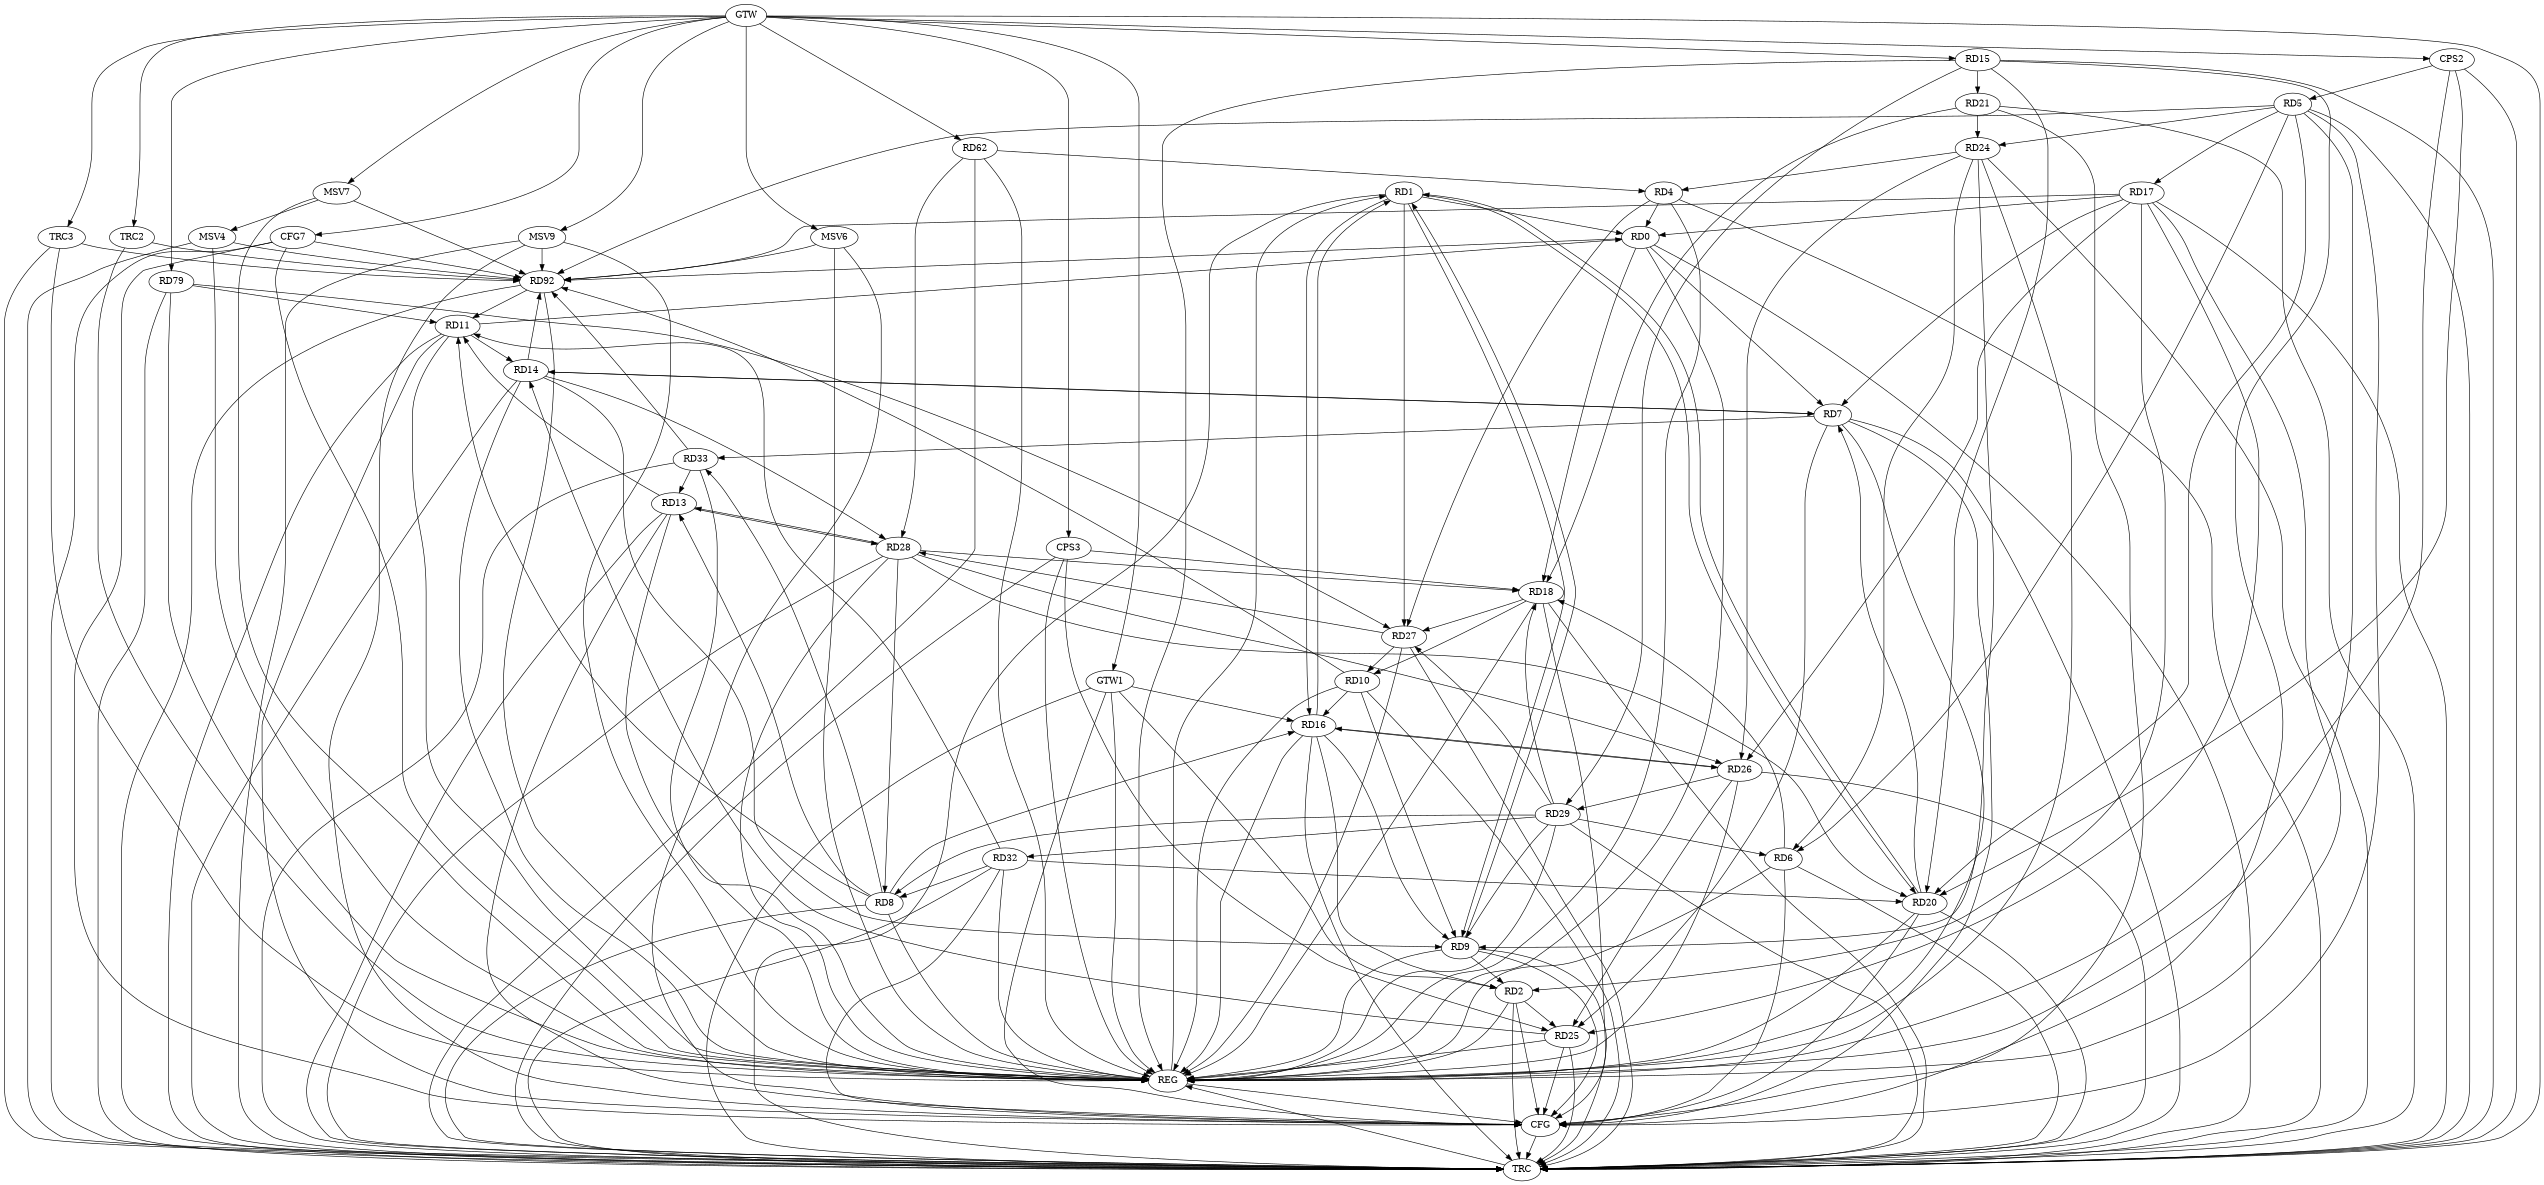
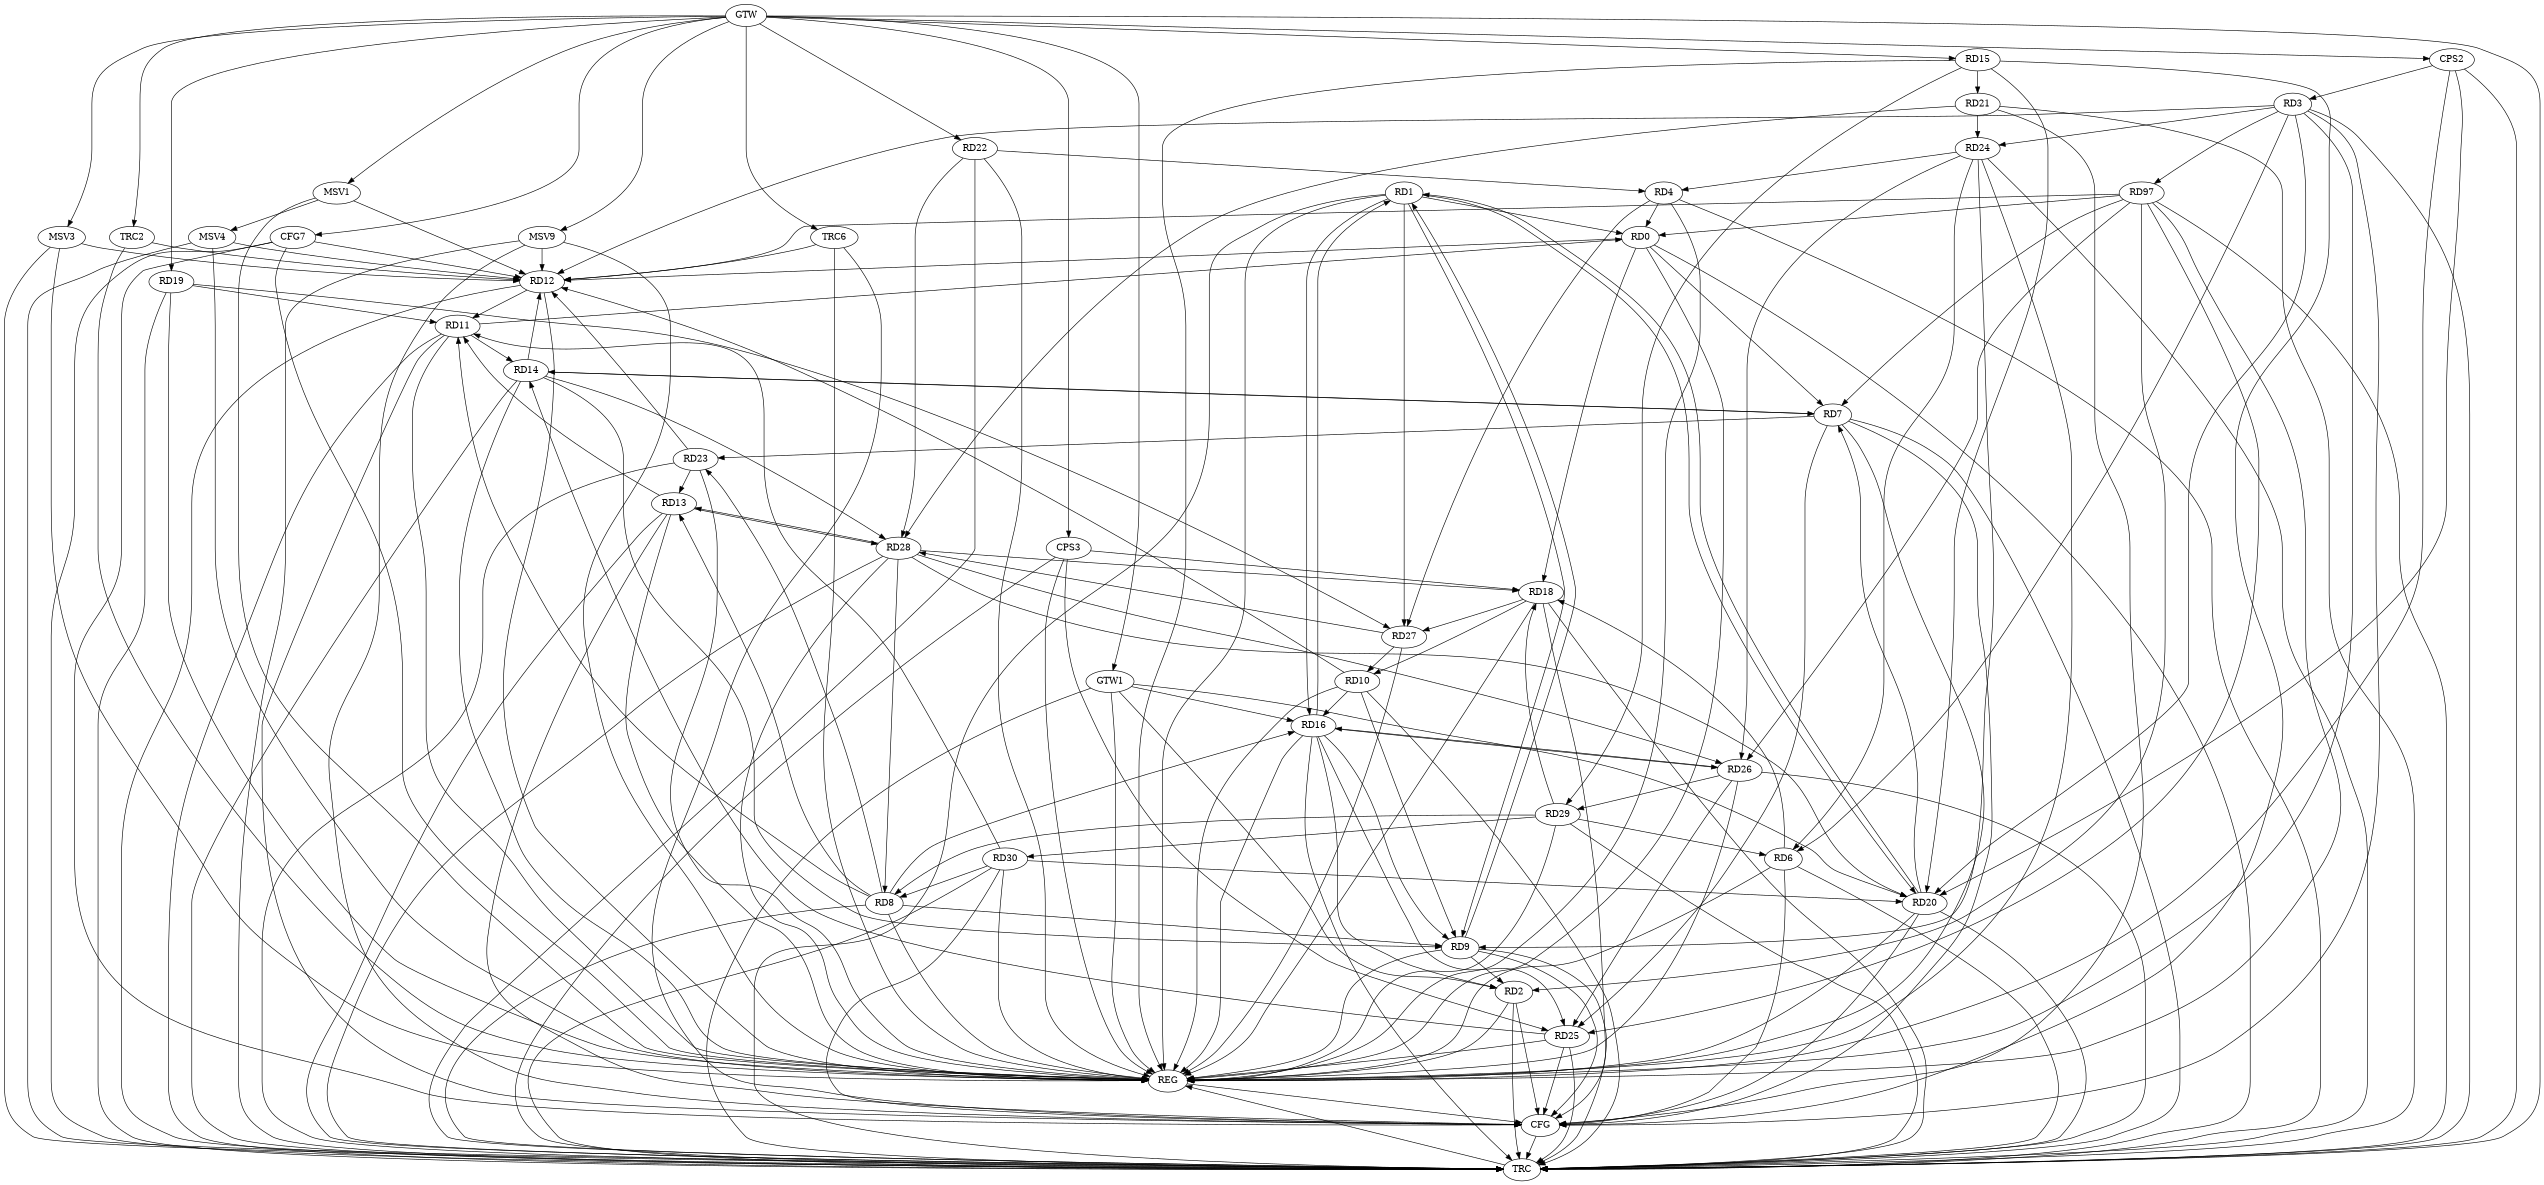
node "RD5": label "RD5" -> "RD3"
node "RD62": label "RD62" -> "RD22"
node "MSV7": label "MSV7" -> "MSV1"
node "RD17": label "RD17" -> "RD97"
node "TRC3": label "TRC3" -> "MSV3"
node "MSV6": label "MSV6" -> "TRC6"
edge "RD21" -> "RD18": now "RD21" -> "RD28"
node "RD79": label "RD79" -> "RD19"
node "RD92": label "RD92" -> "RD12"
node "RD33": label "RD33" -> "RD23"
edge "REG" -> "RD1": reversed
edge "RD29" -> "RD27": removed
node "RD32": label "RD32" -> "RD30"
edge "RD15" -> "TRC": removed
edge "RD29" -> "RD9": now "RD8" -> "RD9"
edge "RD27" -> "TRC": removed
edge "RD2" -> "RD25": now "RD16" -> "RD25"
edge "GTW1" -> "CFG": now "GTW1" -> "RD20"
